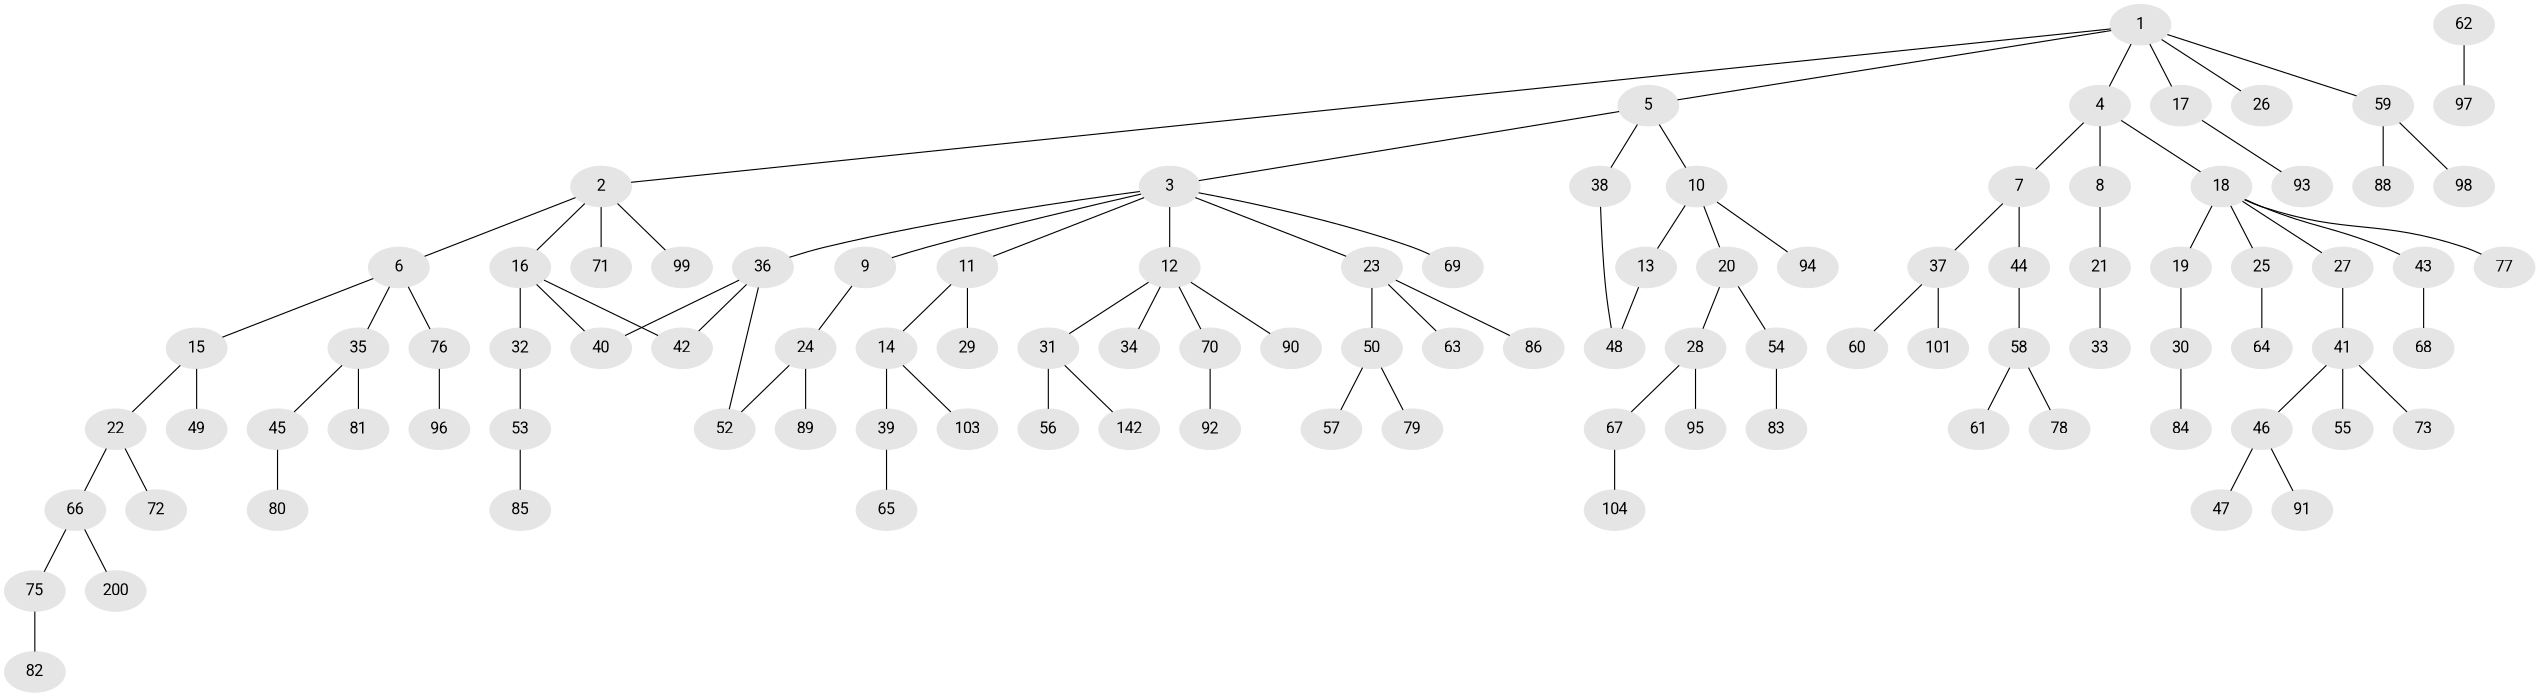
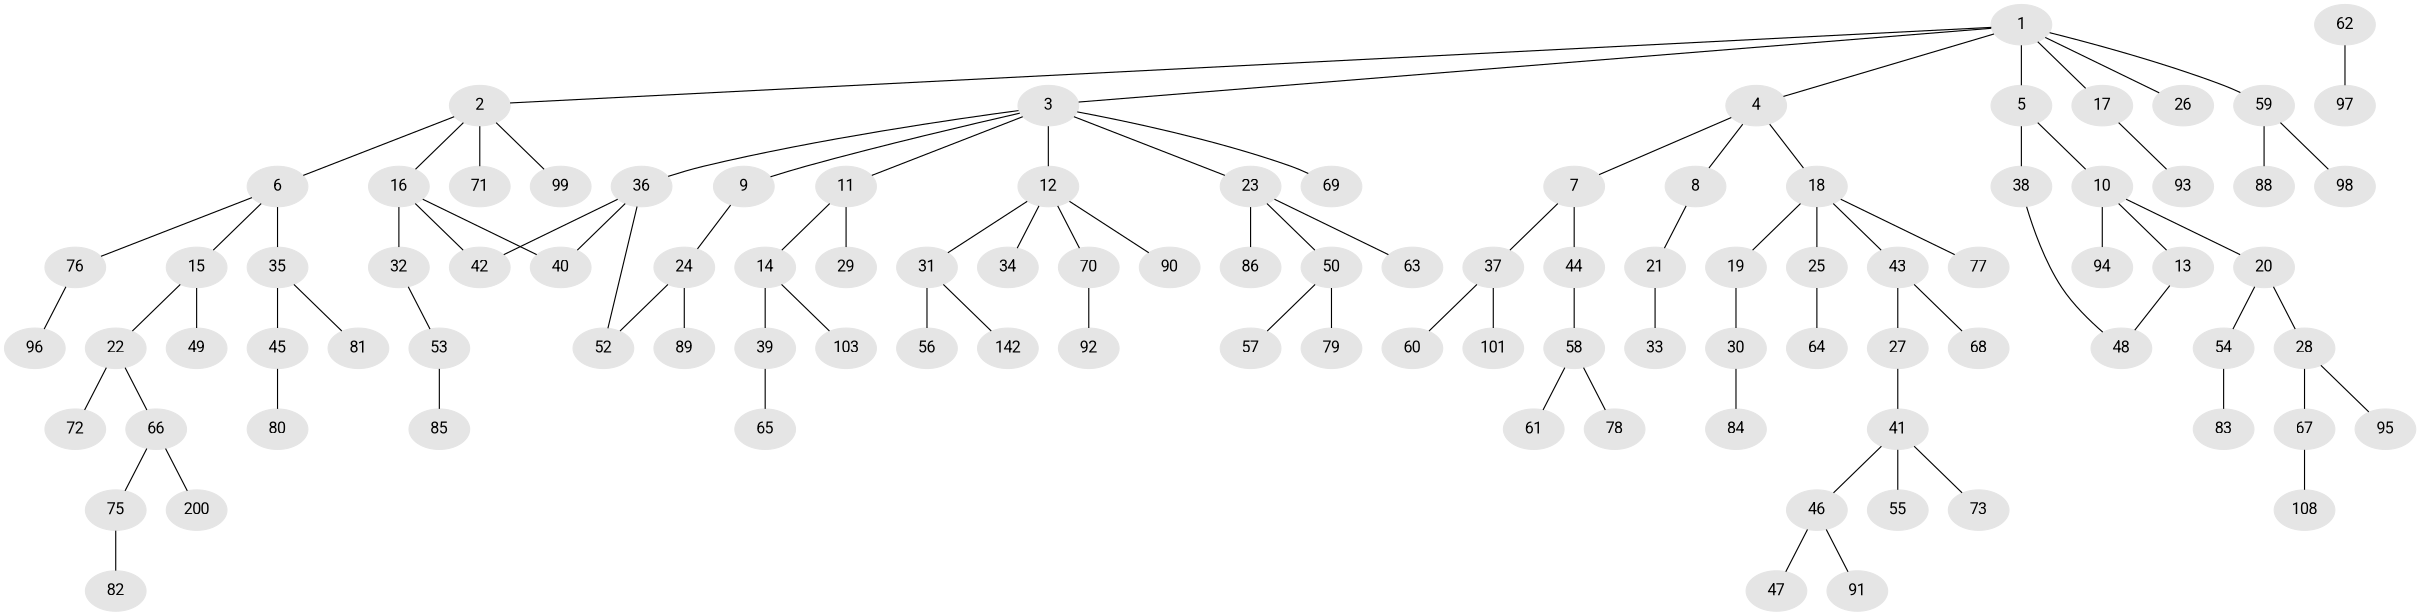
edge "5" -- "3": now "1" -- "3"
edge "18" -- "27": now "43" -- "27"
node "104": label "104" -> "108"
